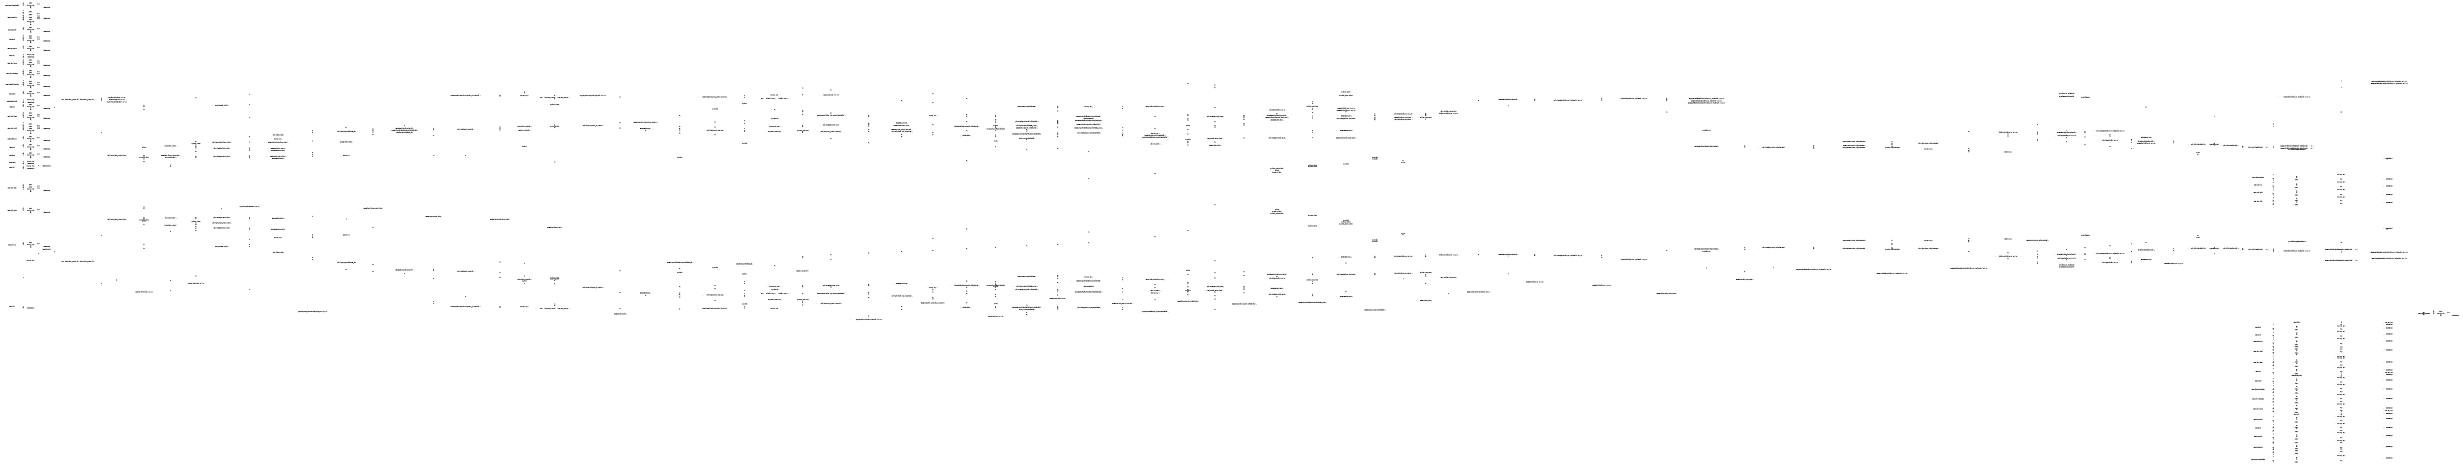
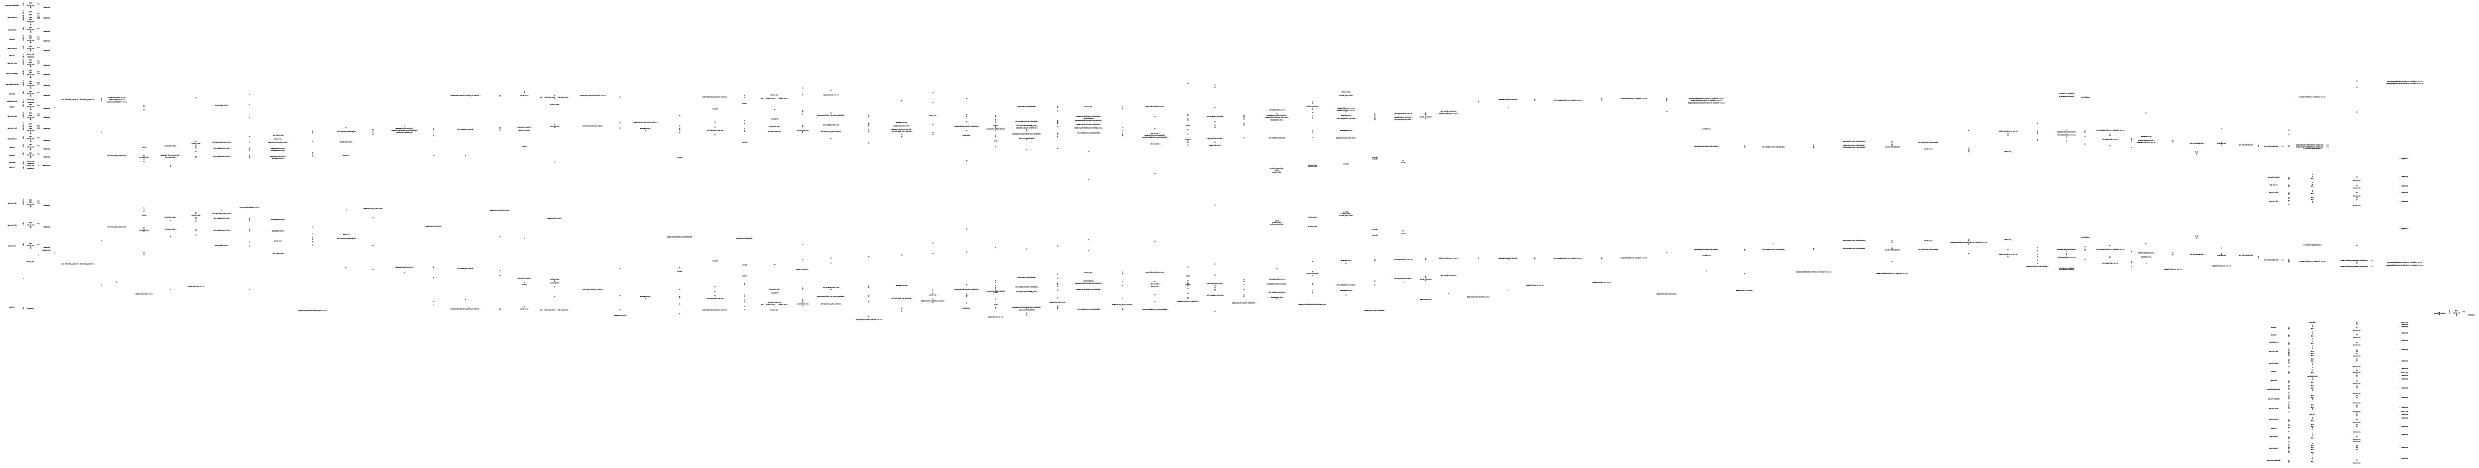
node "<(IDENTIFIER,blink,blink::Platform::current())<SUB>34</SUB>>": added
